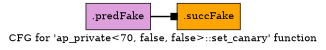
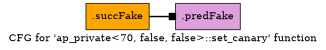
edge ".predFake" -> ".succFake": reversed
